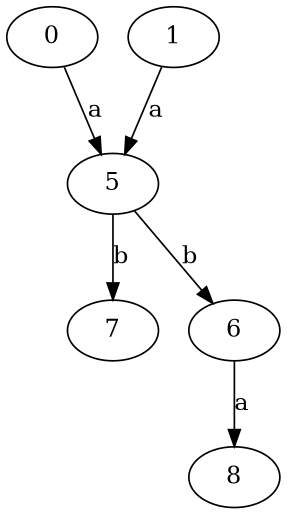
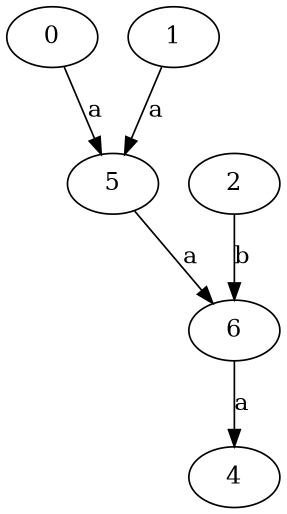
node "2": added
edge "5" -> "6": label "b" -> "a"
node "7": removed
node "8": label "8" -> "4"
